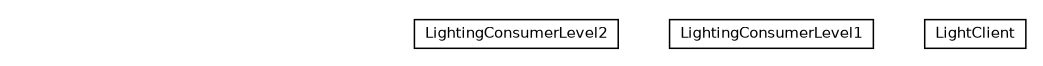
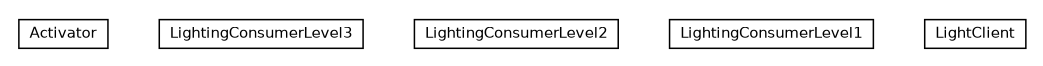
node "Activator": added
node "LightingConsumerLevel3": added
